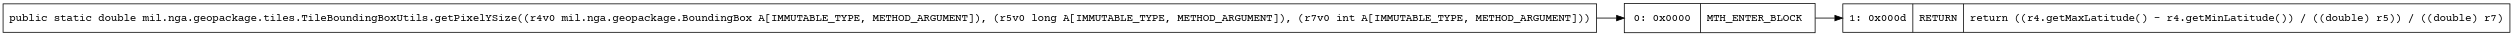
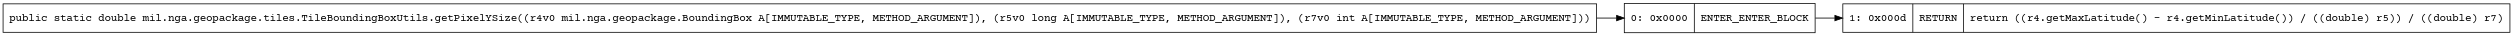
node "0: 0x0000": text "MTH_ENTER_BLOCK" -> "ENTER_ENTER_BLOCK"
